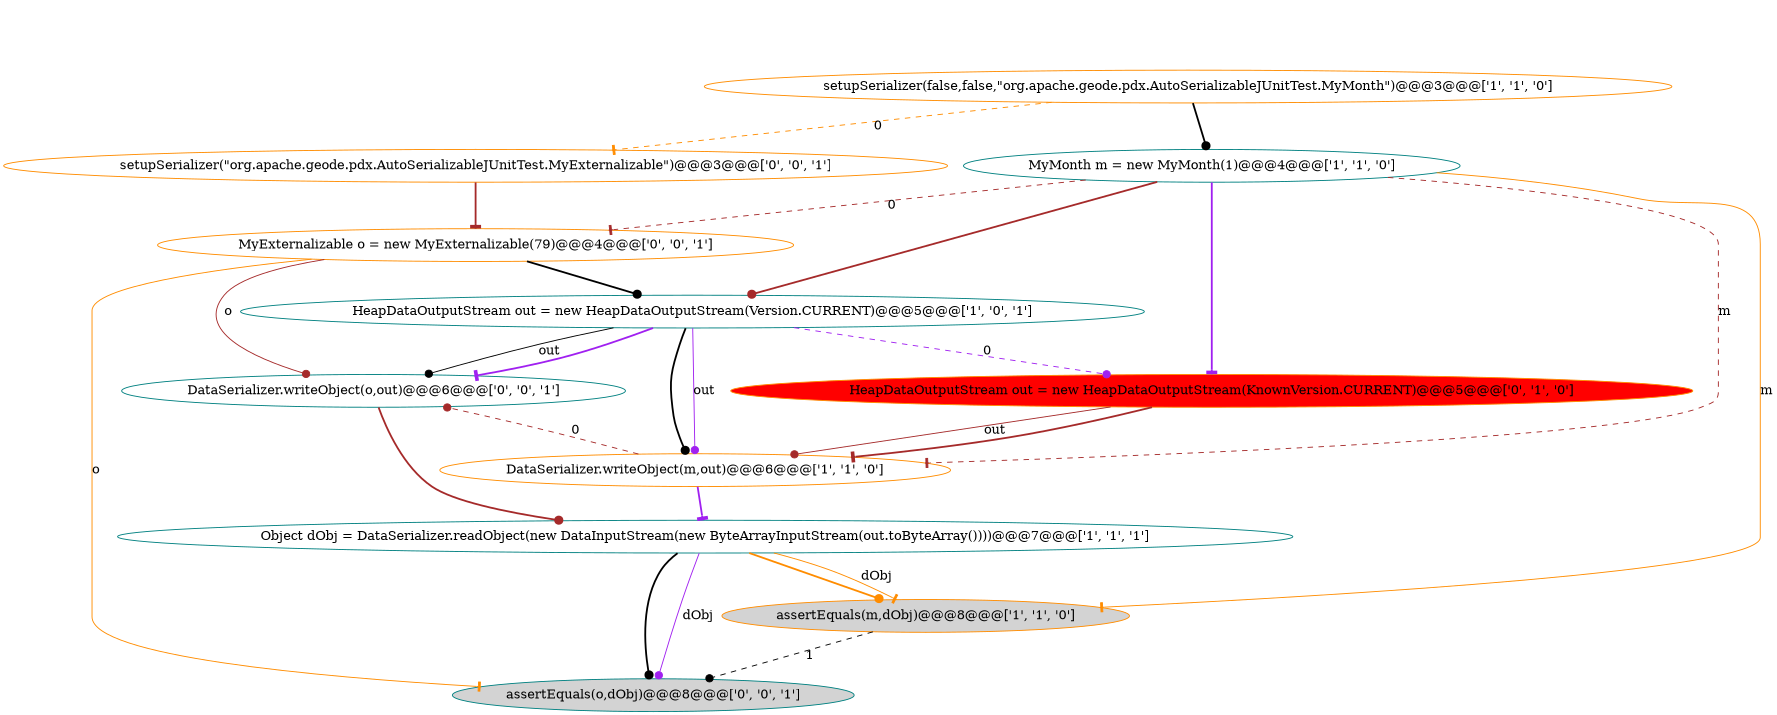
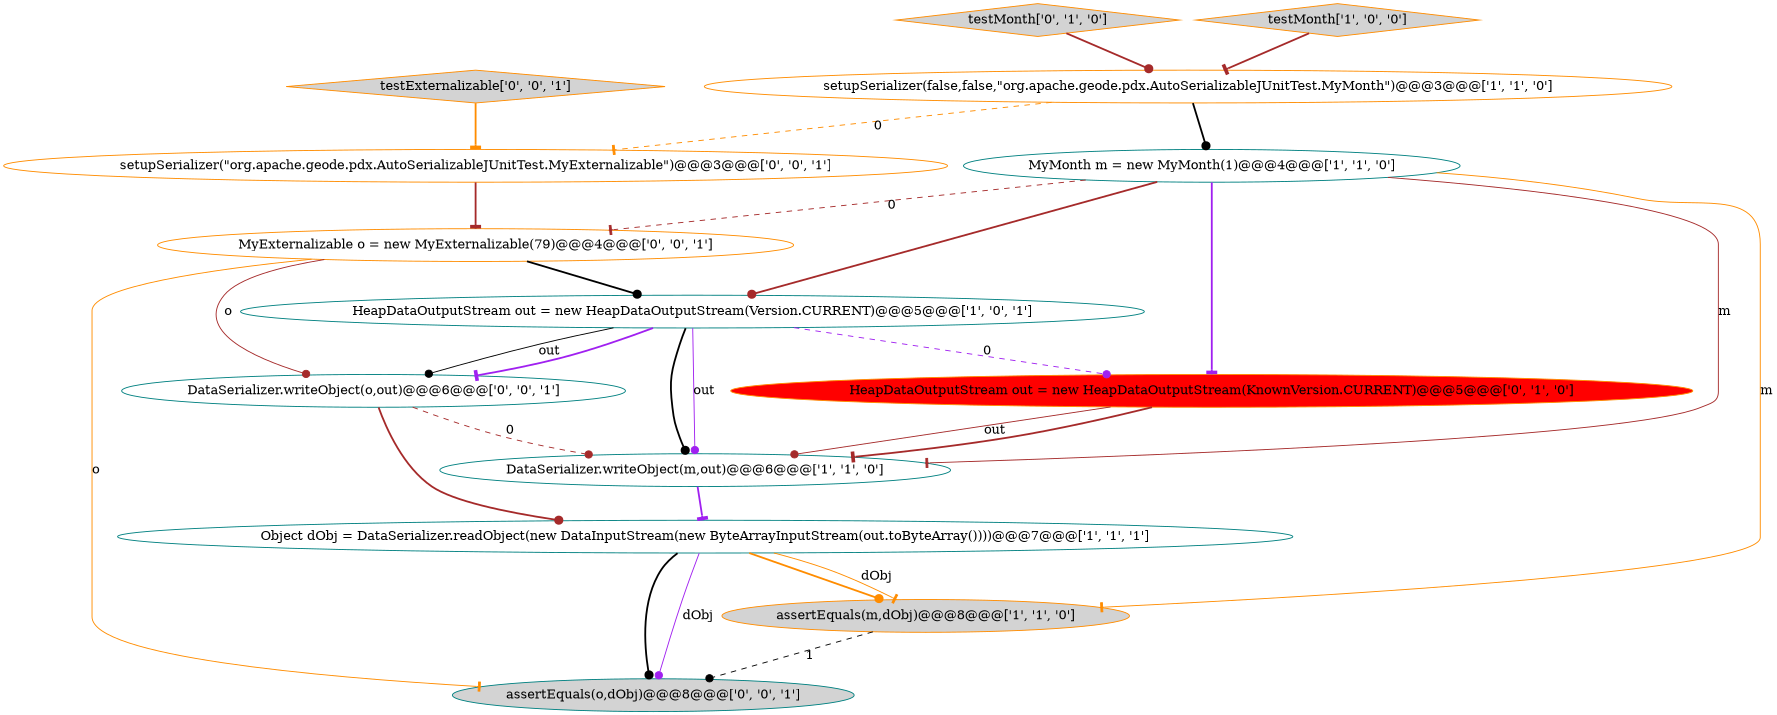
node "testMonth['0', '1', '0']": added
node "testMonth['1', '0', '0']": added
node "testExternalizable['0', '0', '1']": added
edge "MyMonth m = new MyMonth(1)@@@4@@@['1', '1', '0']" -> "DataSerializer.writeObject(m,out)@@@6@@@['1', '1', '0']": style dashed -> solid
edge "DataSerializer.writeObject(m,out)@@@6@@@['1', '1', '0']" -> "DataSerializer.writeObject(o,out)@@@6@@@['0', '0', '1']": reversed
node "DataSerializer.writeObject(m,out)@@@6@@@['1', '1', '0']": color darkorange -> teal
